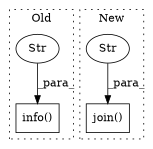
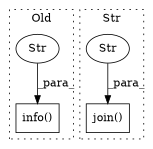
cluster "New": label "New" -> "Str"
